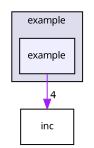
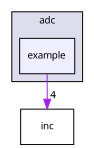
cluster "example": label "example" -> "adc"
